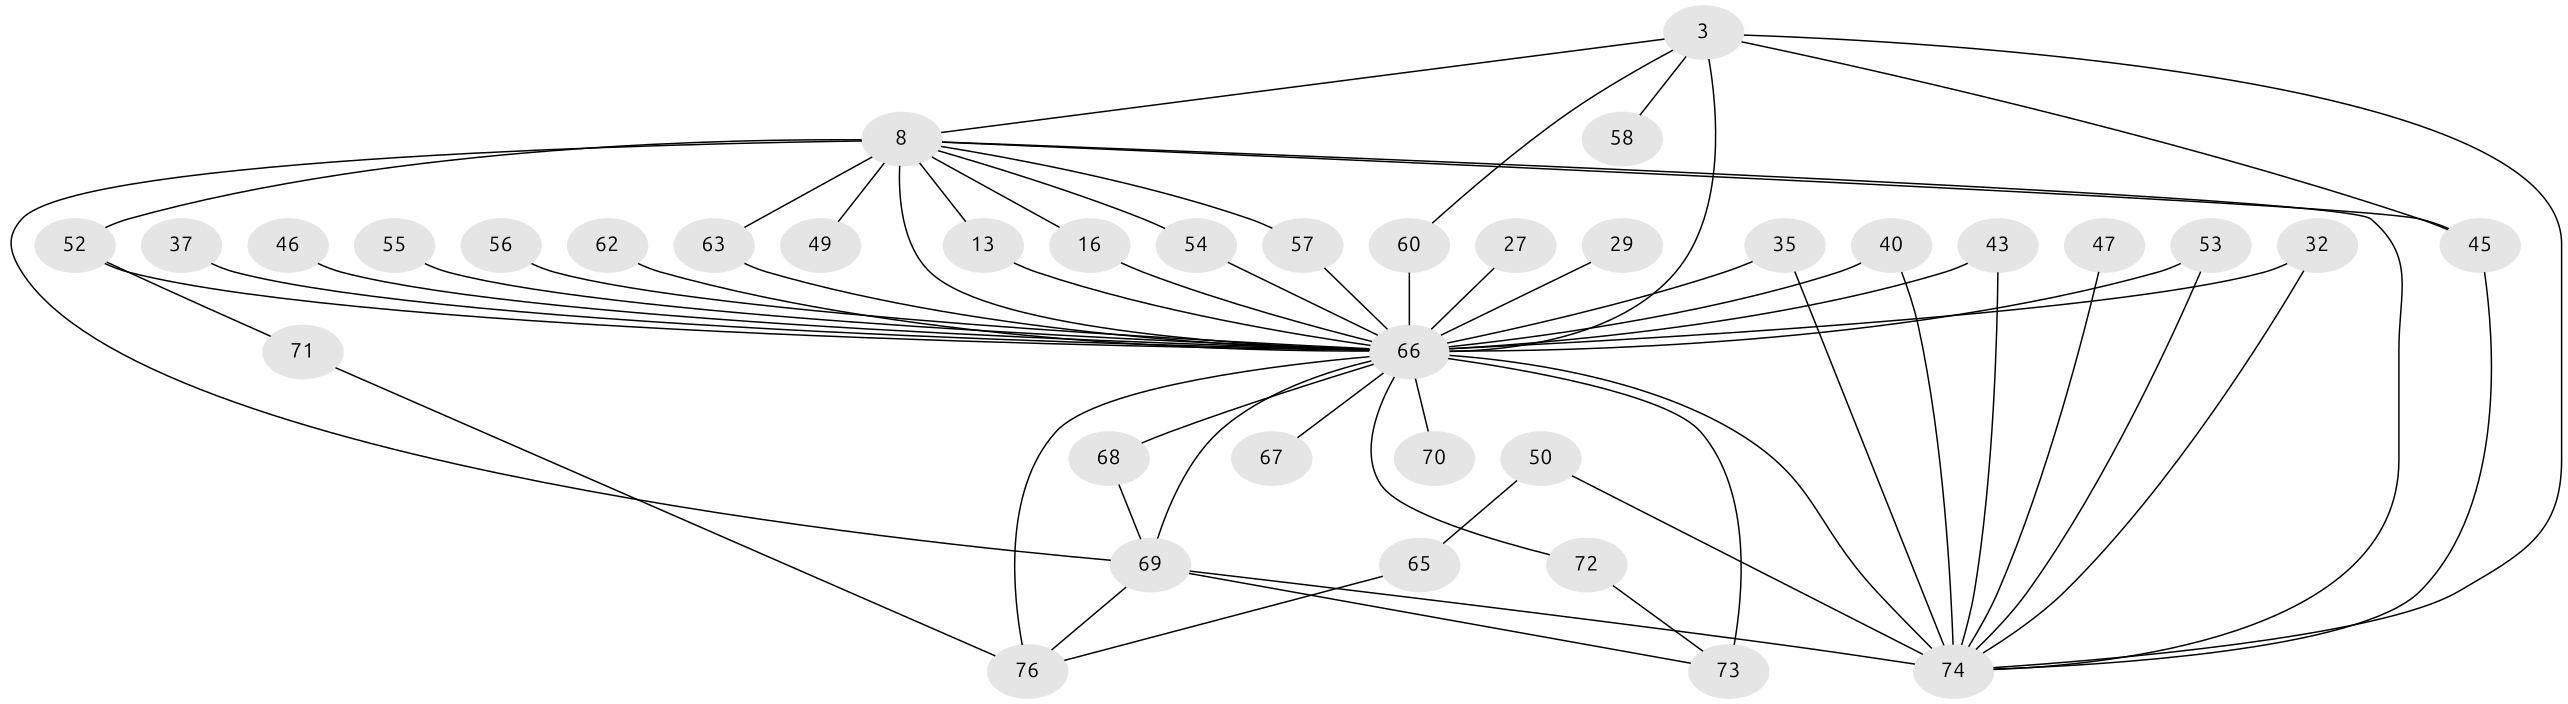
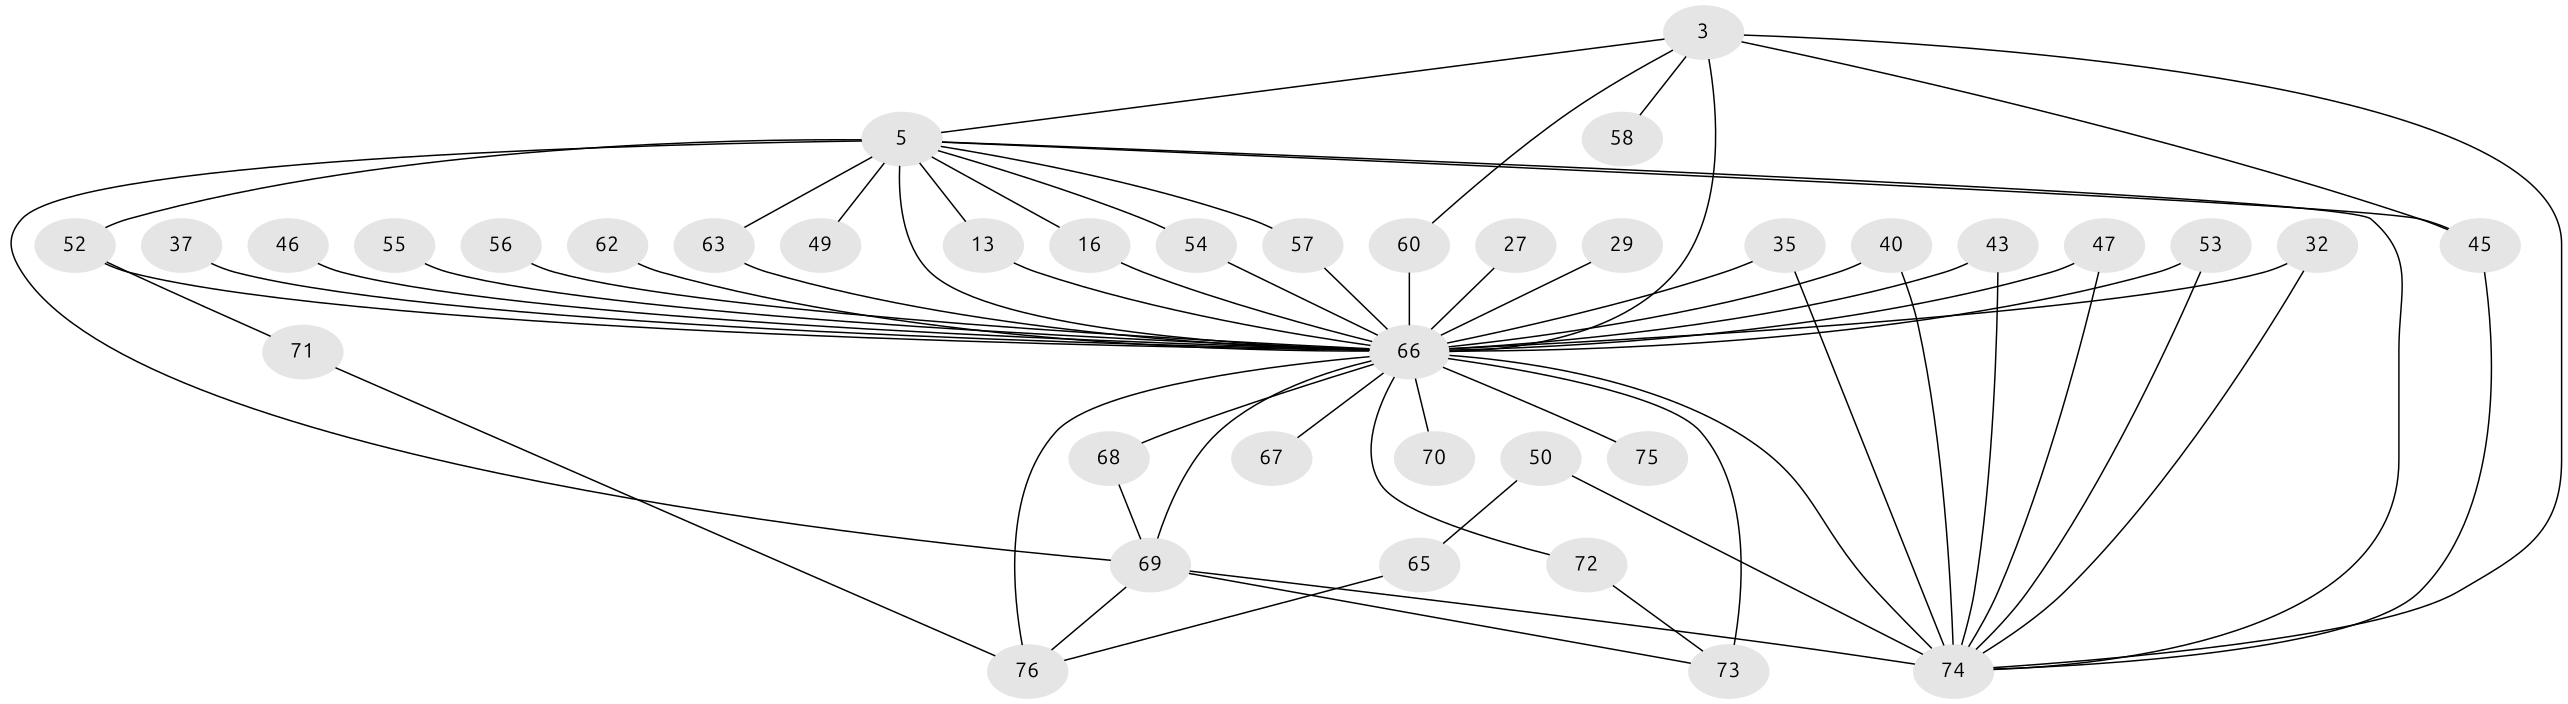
node "8": label "8" -> "5"
edge "47" -- "66": added
node "75": added
